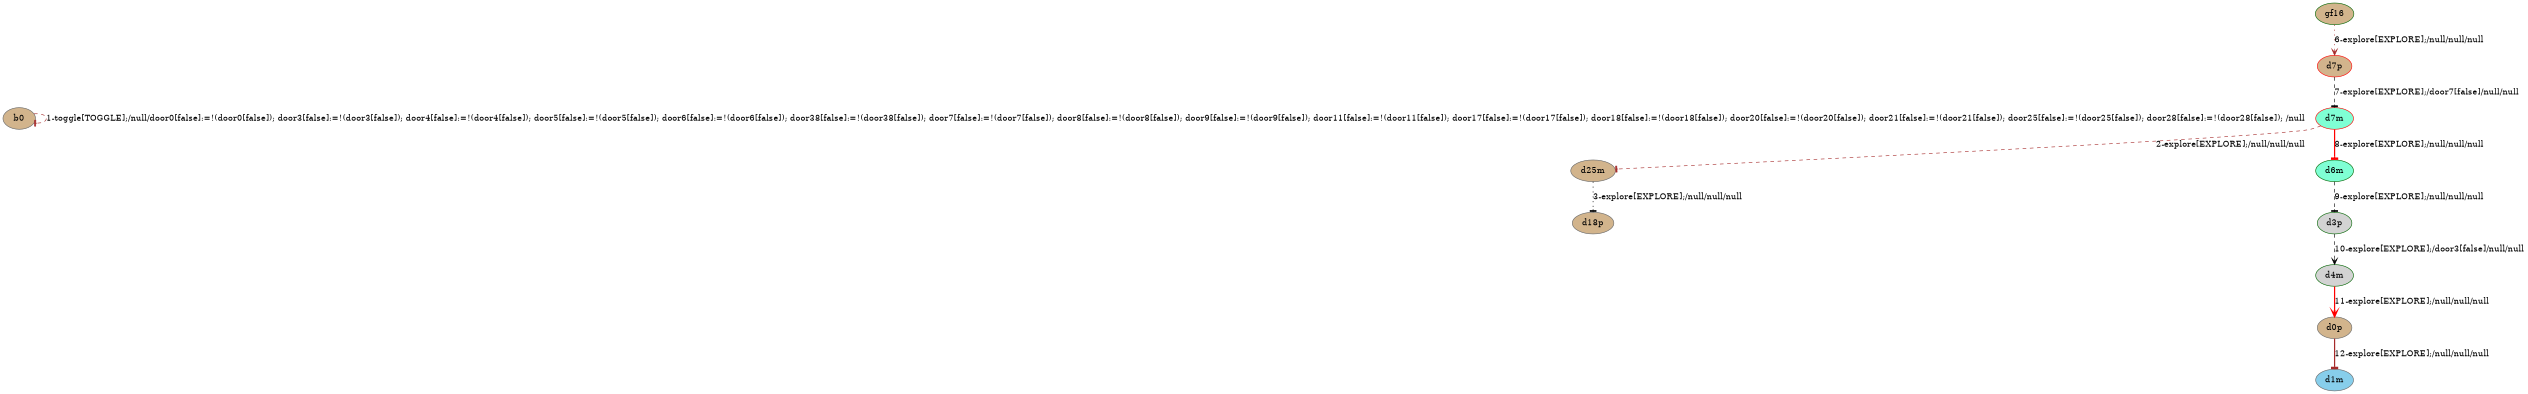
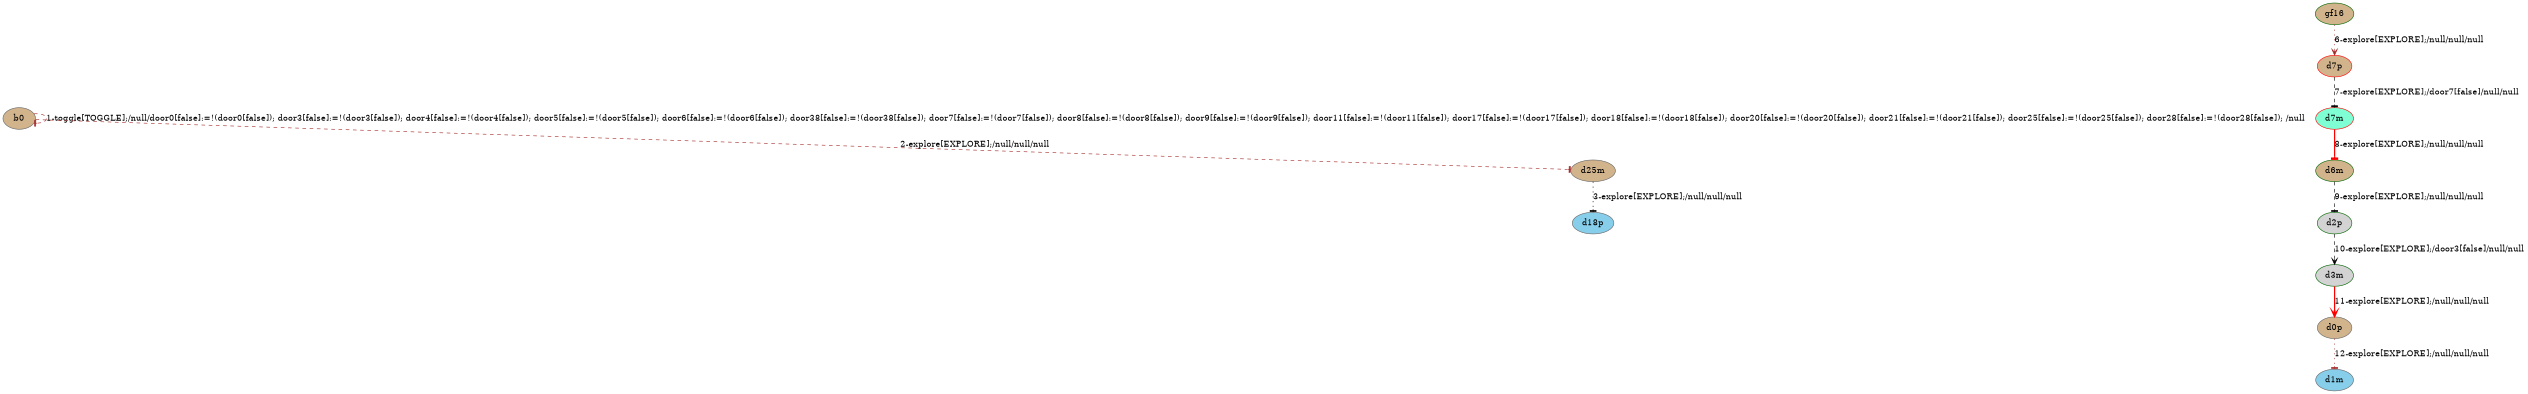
edge "d7m" -> "d25m": now "b0" -> "d25m"
node "d6m": fillcolor aquamarine -> tan
node "d18p": fillcolor tan -> skyblue
node "d3p": label "d3p" -> "d2p"
node "d4m": label "d4m" -> "d3m"
edge "d0p" -> "d1m": style bold -> dotted
